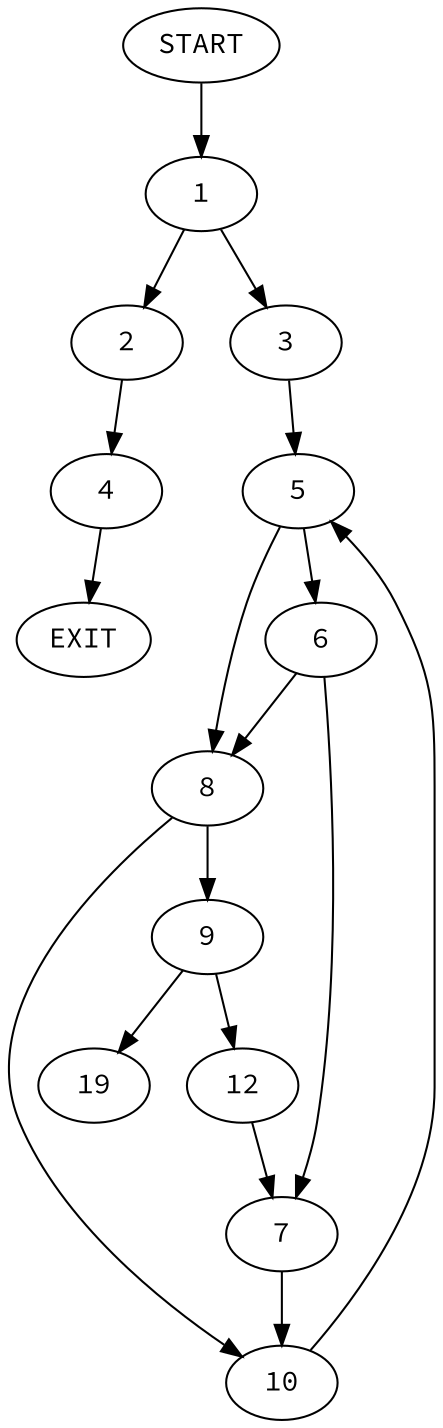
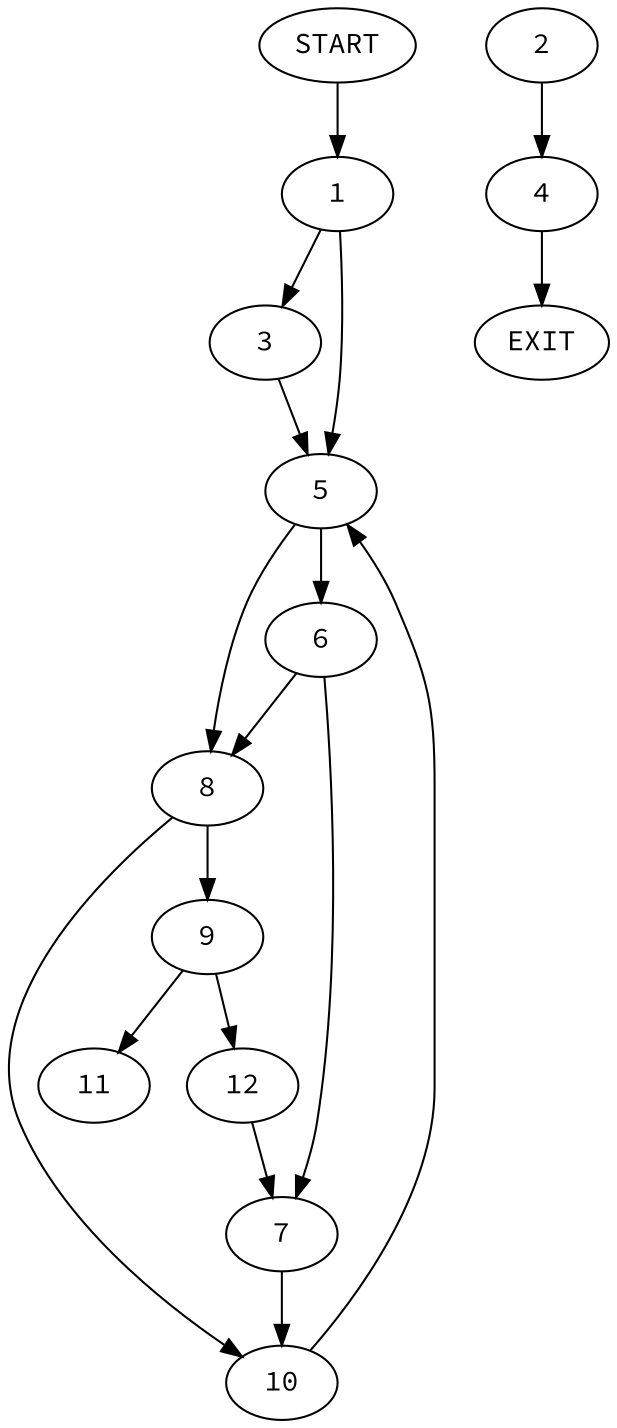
edge "1" -> "2": now "1" -> "5"
node "19": label "19" -> "11"
